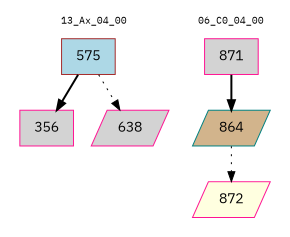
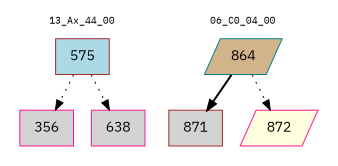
cluster "13_Ax_04_00": label "13_Ax_04_00" -> "13_Ax_44_00"
node "871": color deeppink -> brown
edge "871" -> "864": reversed
edge "575" -> "356": style bold -> dotted
node "638": shape parallelogram -> box
